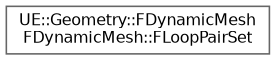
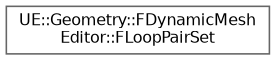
node "UE::Geometry::FDynamicMesh FDynamicMesh::FLoopPairSet": label "UE::Geometry::FDynamicMesh FDynamicMesh::FLoopPairSet" -> "UE::Geometry::FDynamicMesh Editor::FLoopPairSet"
